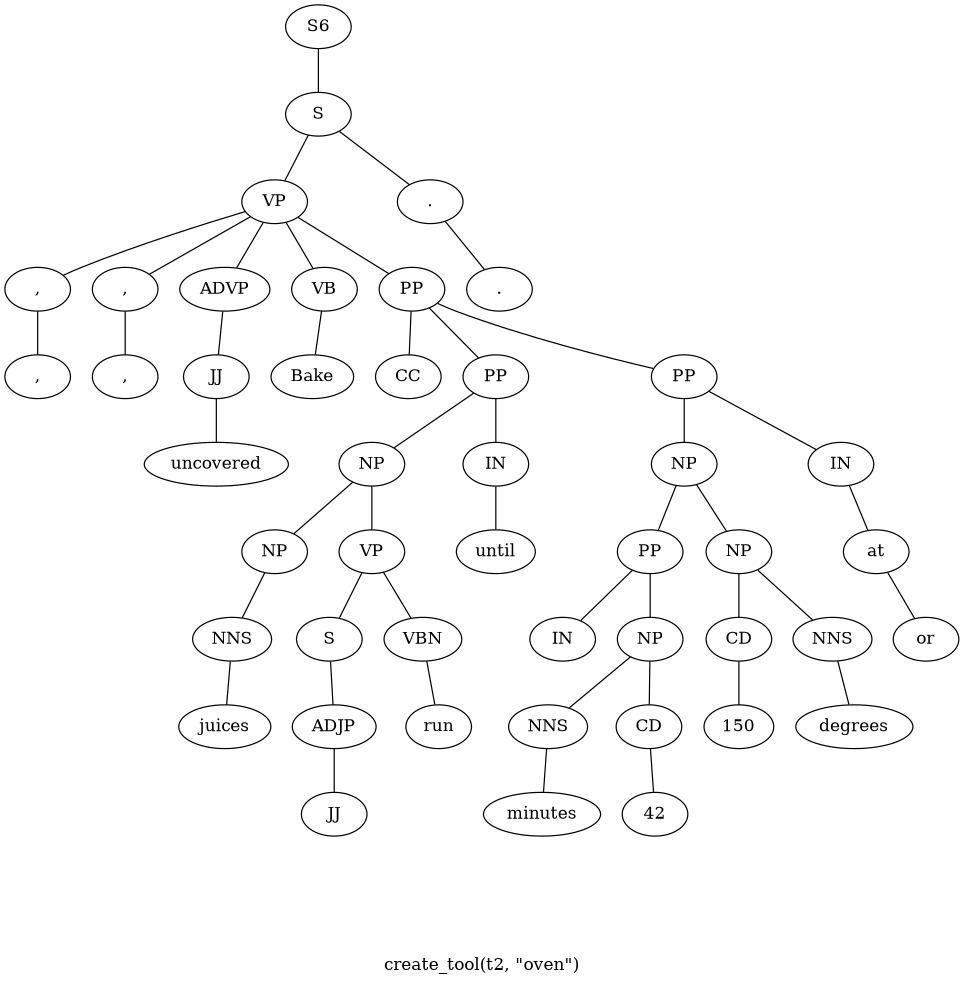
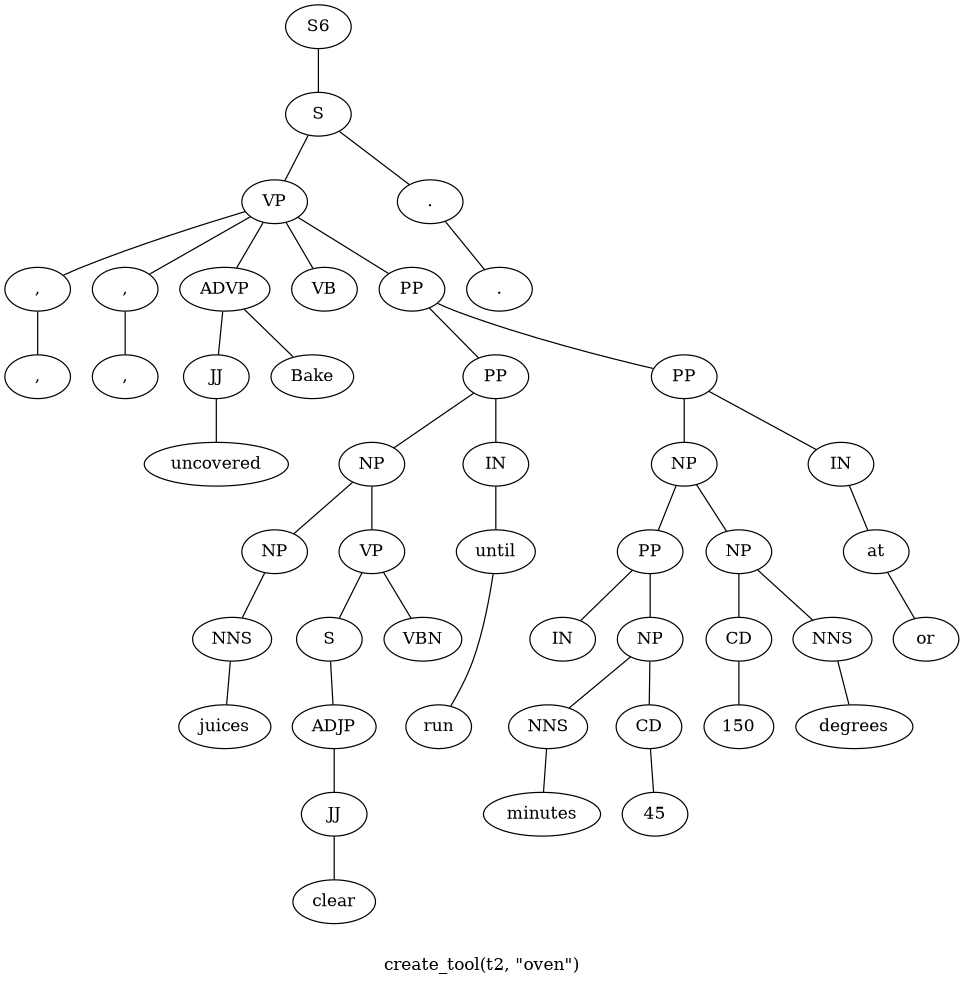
edge "VB" -- "Bake": now "ADVP" -- "Bake"
node "CC": removed
edge "VBN" -- "run": now "until" -- "run"
node "42": label "42" -> "45"
node "clear": added
